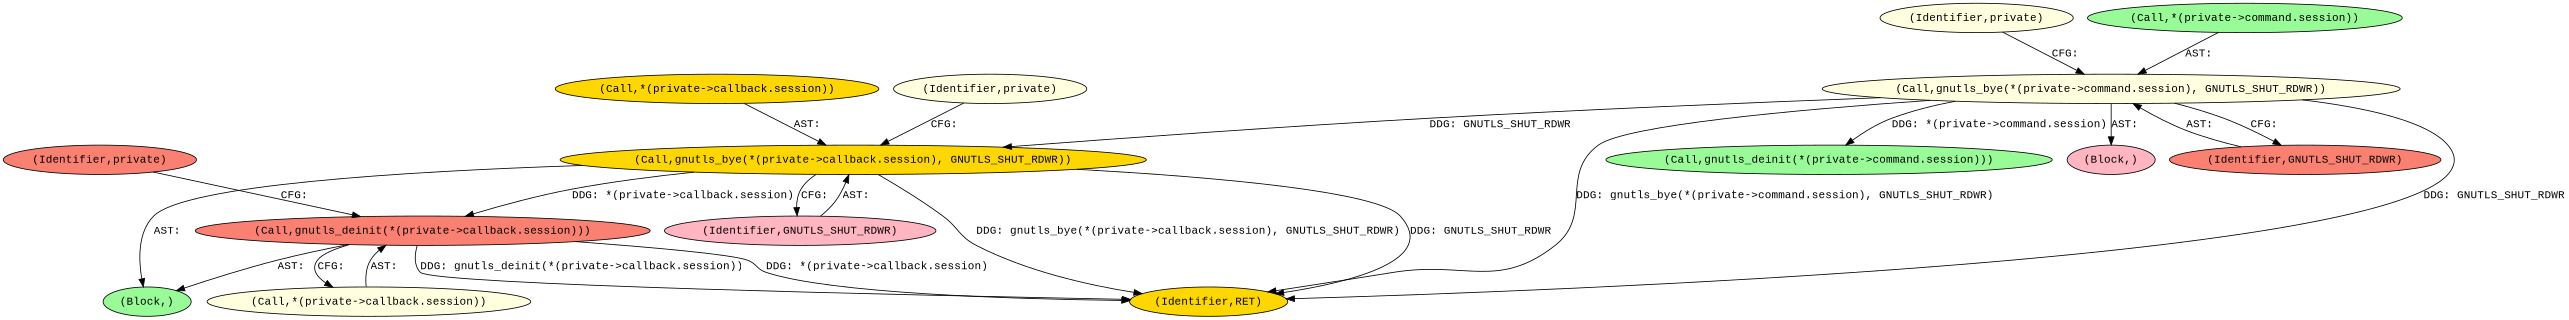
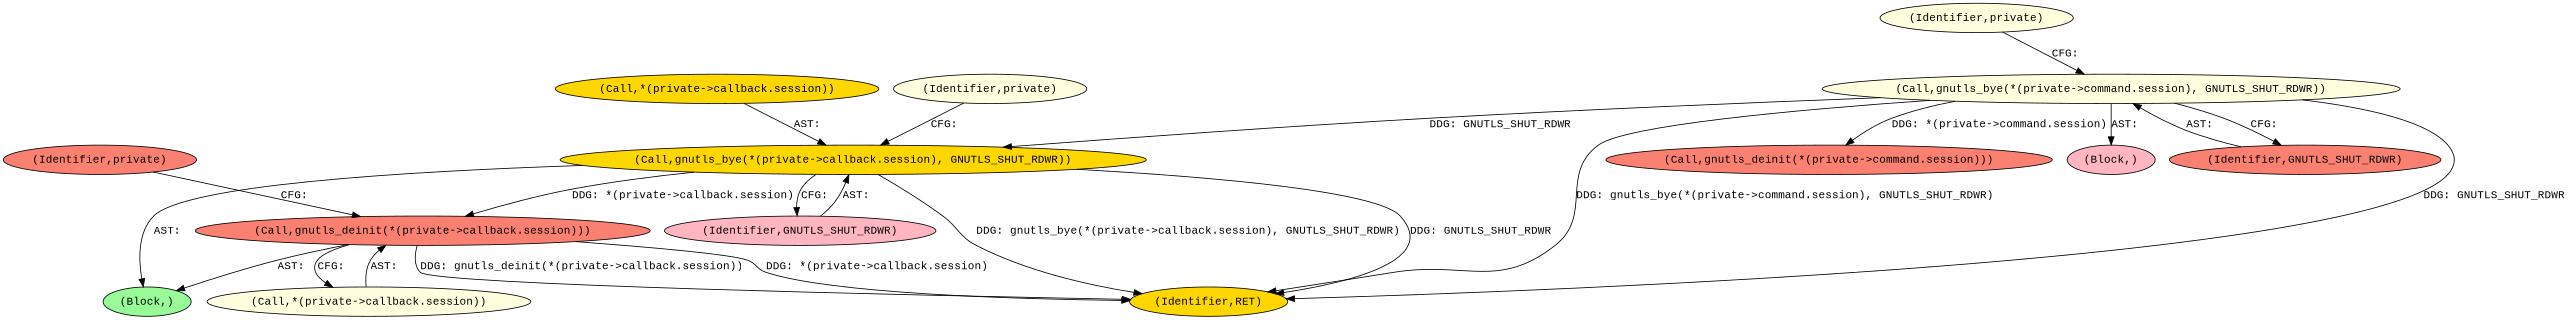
node "(Call,*(private->command.session))": removed
node "(Call,gnutls_deinit(*(private->command.session)))": fillcolor palegreen -> salmon
